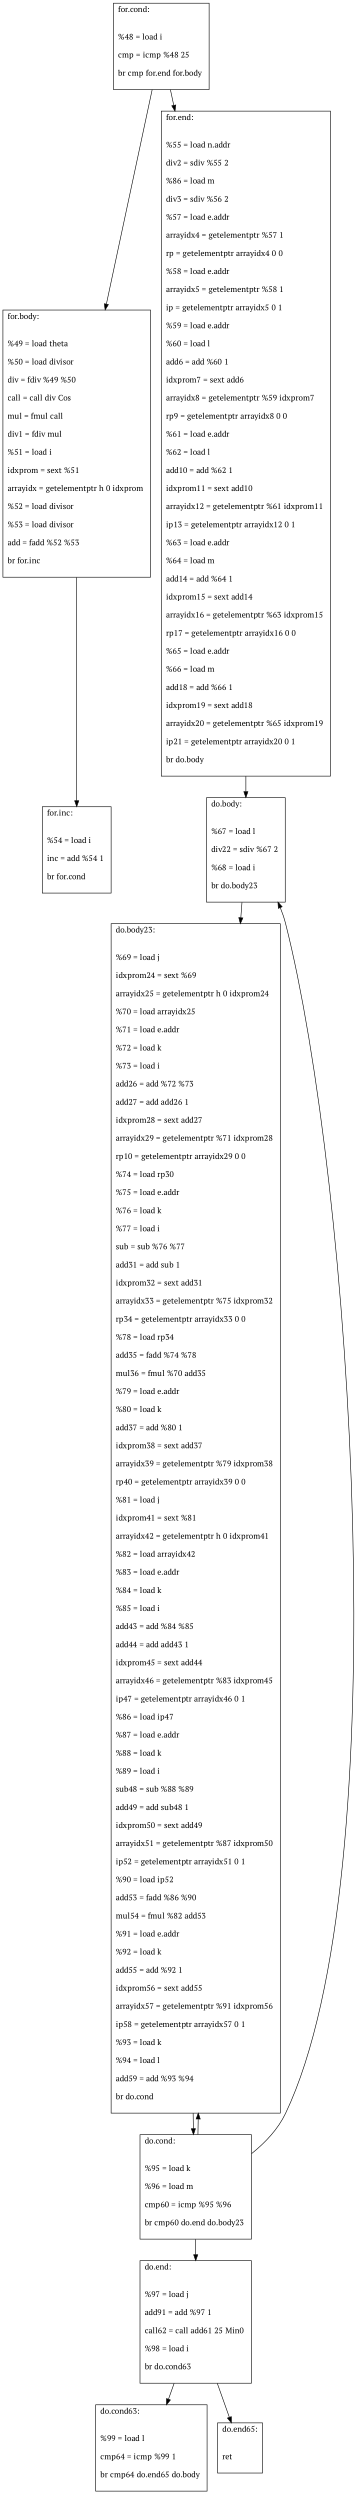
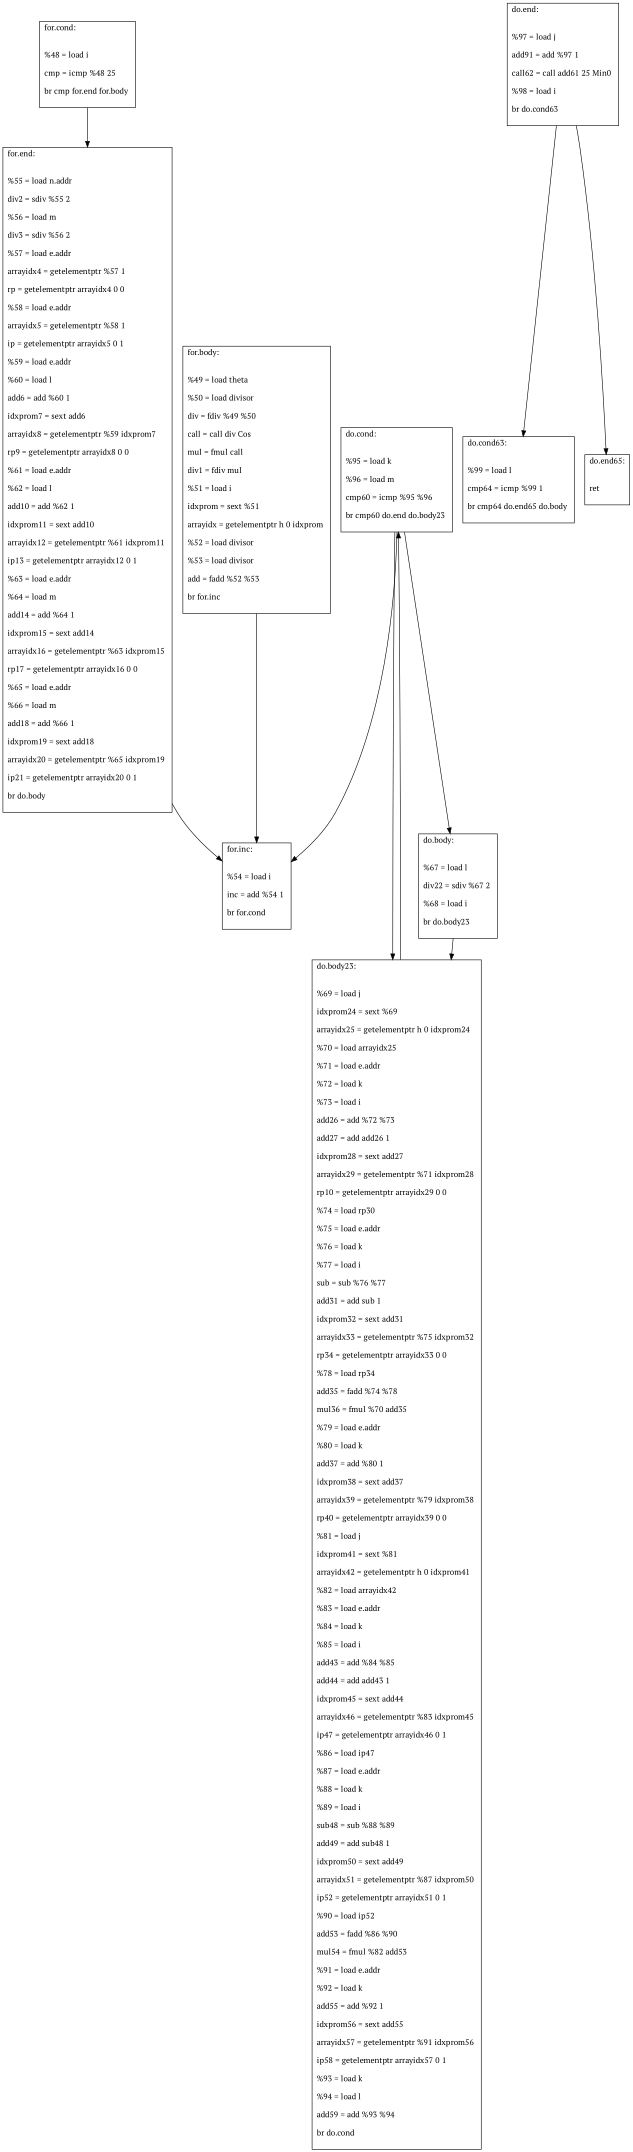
node "for.end:": text "%86 = load m" -> "%56 = load m"
edge "for.cond:" -> "for.body:": removed
edge "for.end:" -> "do.body:": now "for.end:" -> "for.inc:"
edge "do.cond:" -> "do.end:": now "do.cond:" -> "for.inc:"
